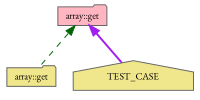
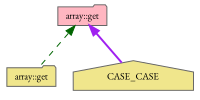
node "TEST_CASE": label "TEST_CASE" -> "CASE_CASE"
